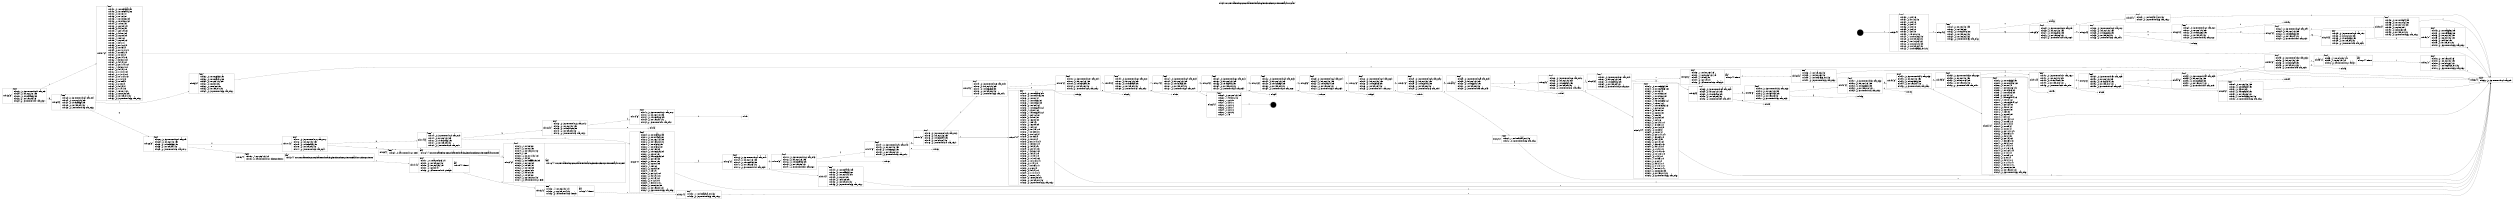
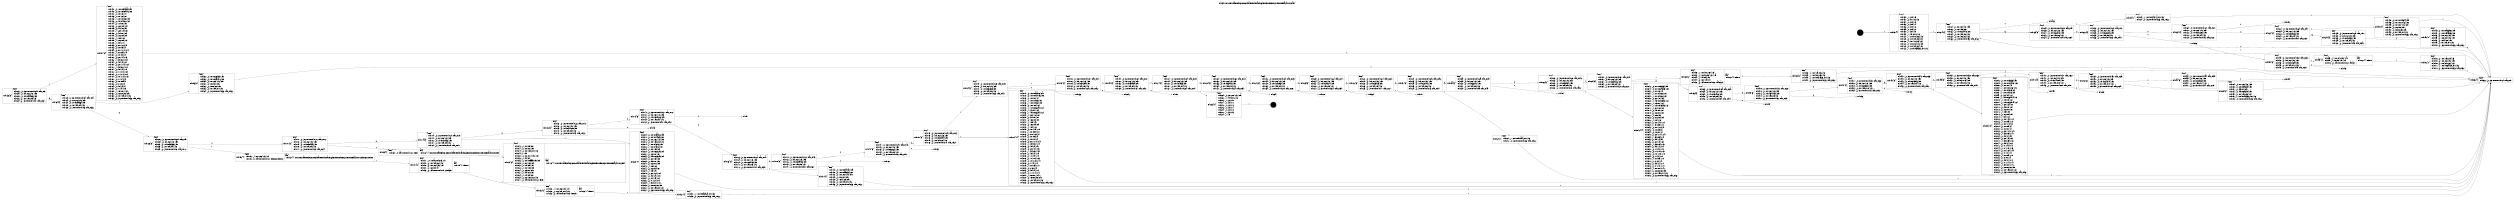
edge "0x402356 [5]" -> "0x40161f [26]": added, label "17"
edge "0x4019a4 [25]" -> "0x4019bd [25]": now "0x40203c" -> "0x4019bd [25]"
edge "0x40220b [94]" -> "0x401765 [25]": now "0x40174c [25]" -> "0x401765 [25]"
